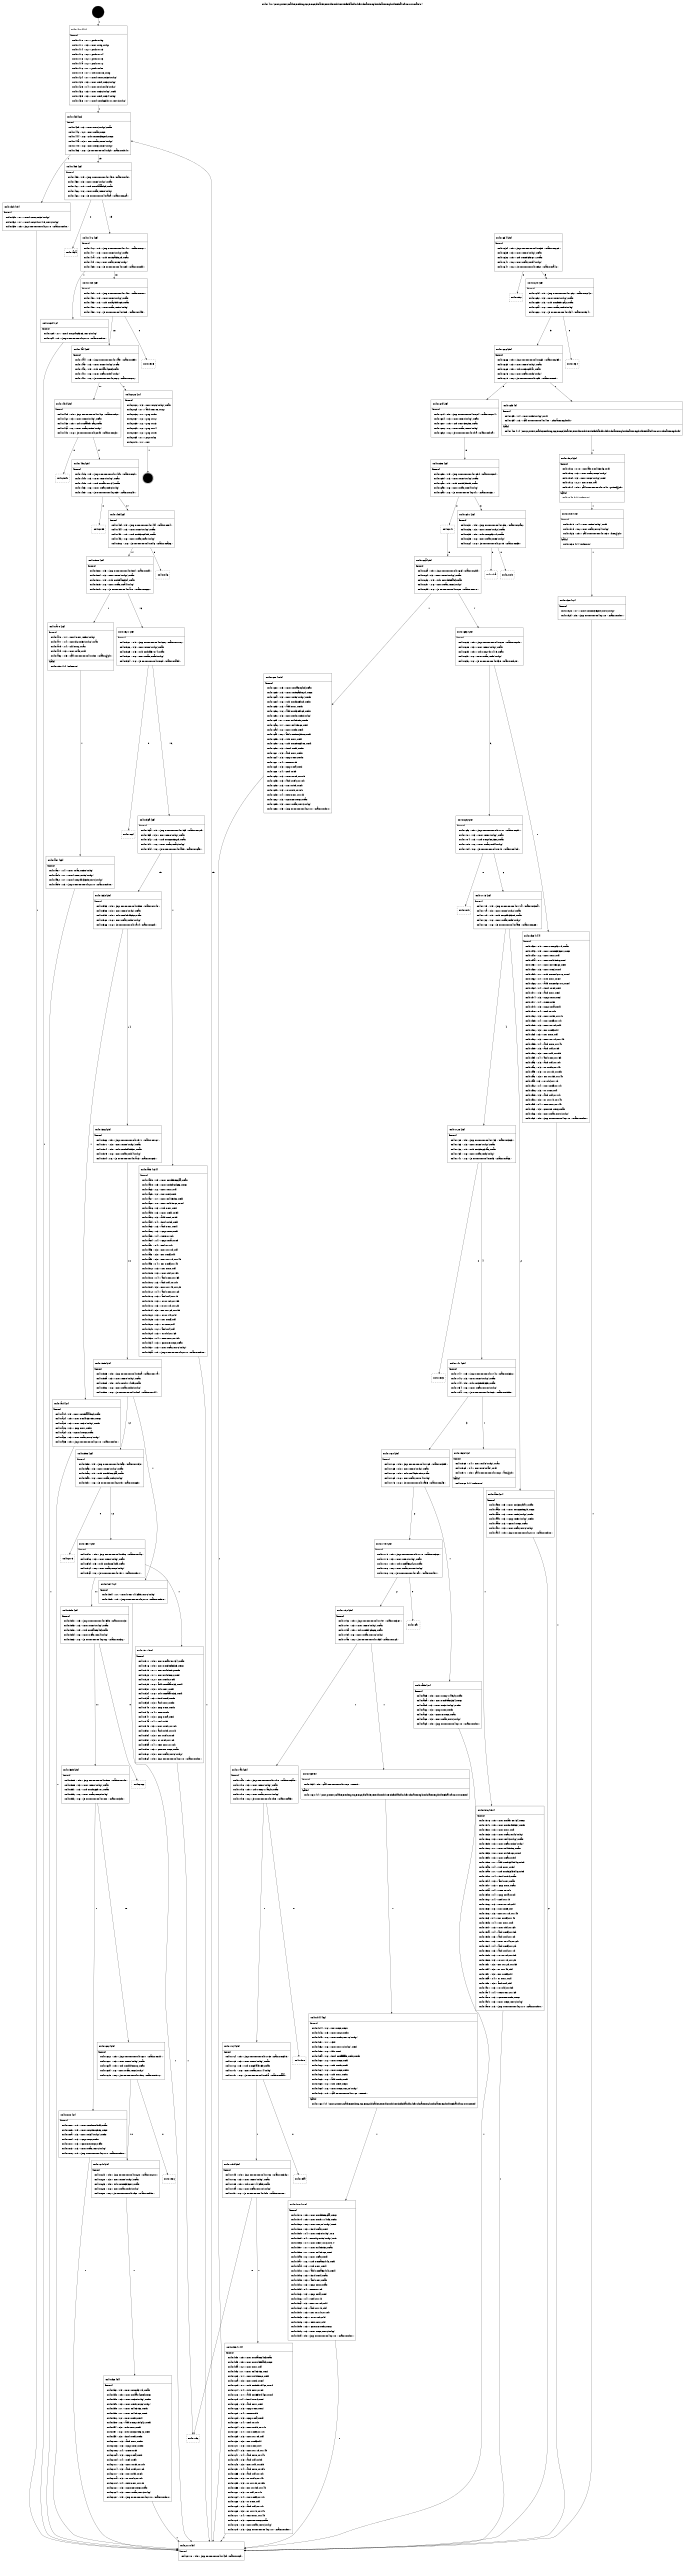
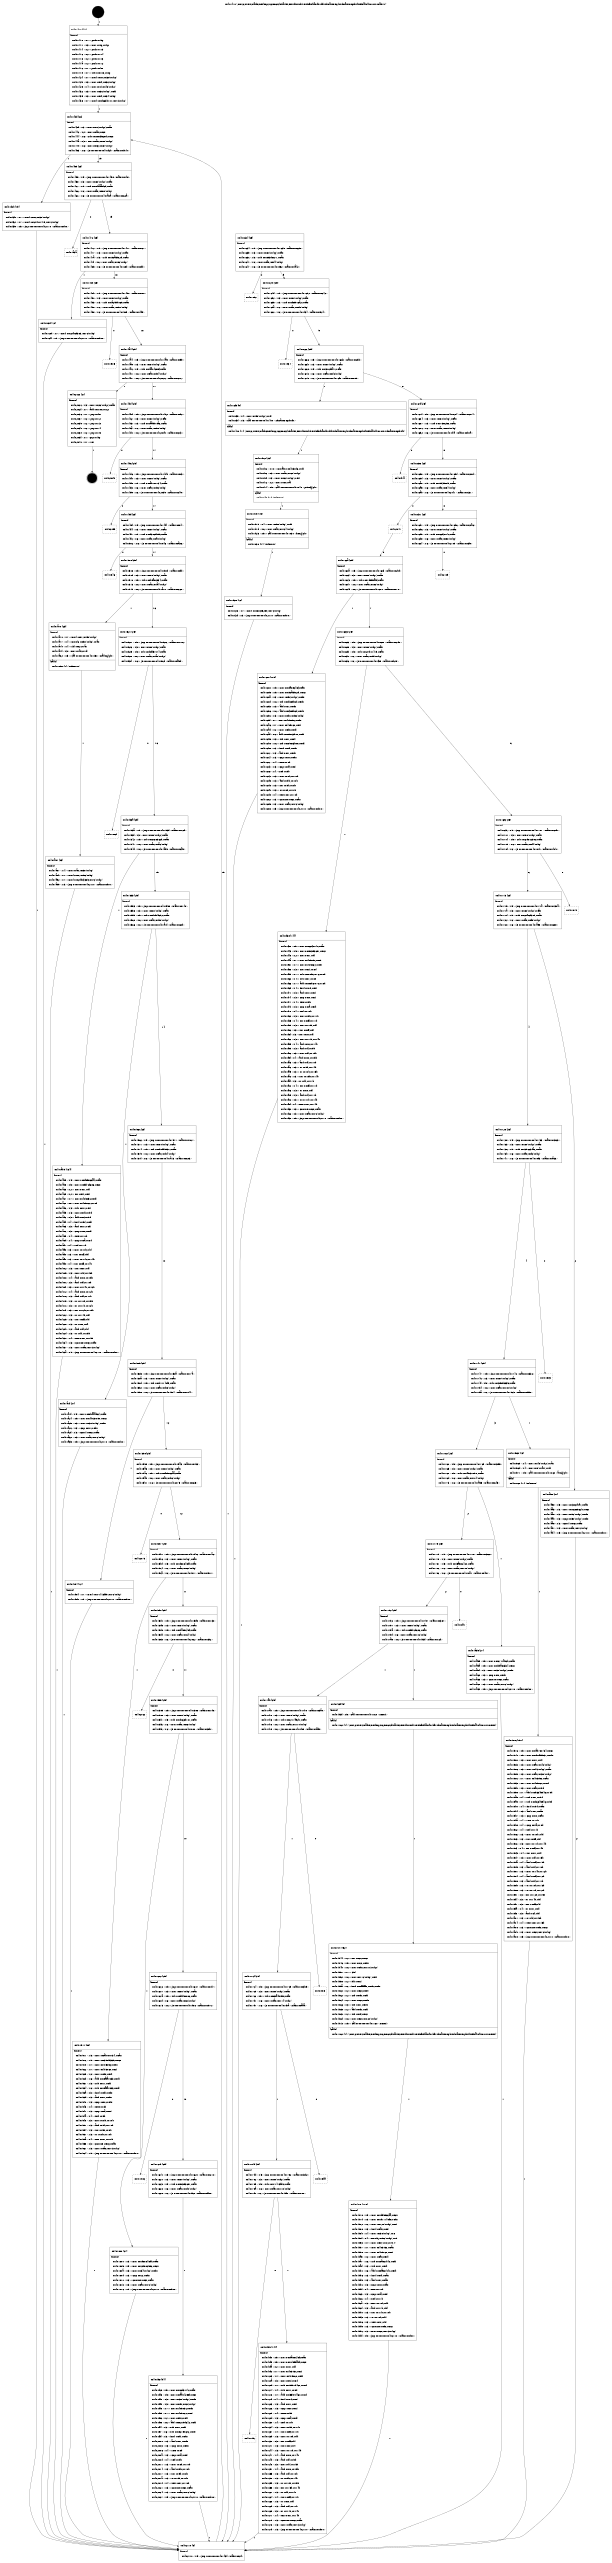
edge "0x4016b1 [25]" -> "0x401f1a": now "0x40167f [25]" -> "0x401f1a"
edge "0x401911 [88]" -> "0x4017f6": now "0x401911 [88]" -> "0x402110 [5]"
